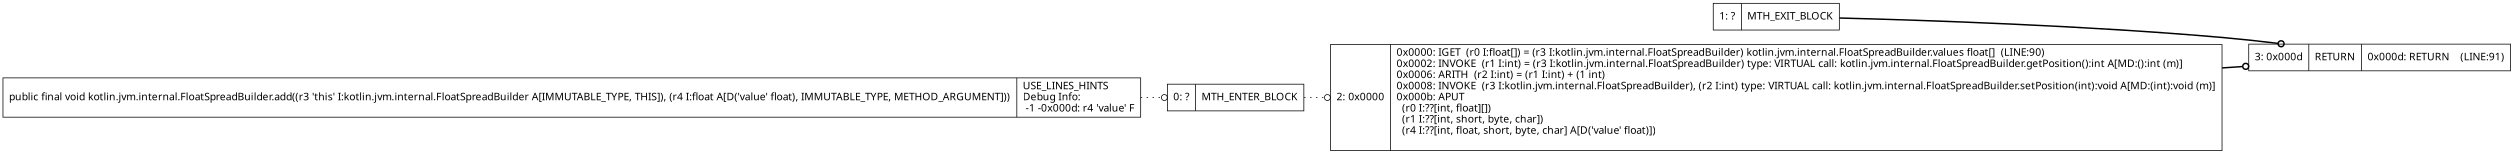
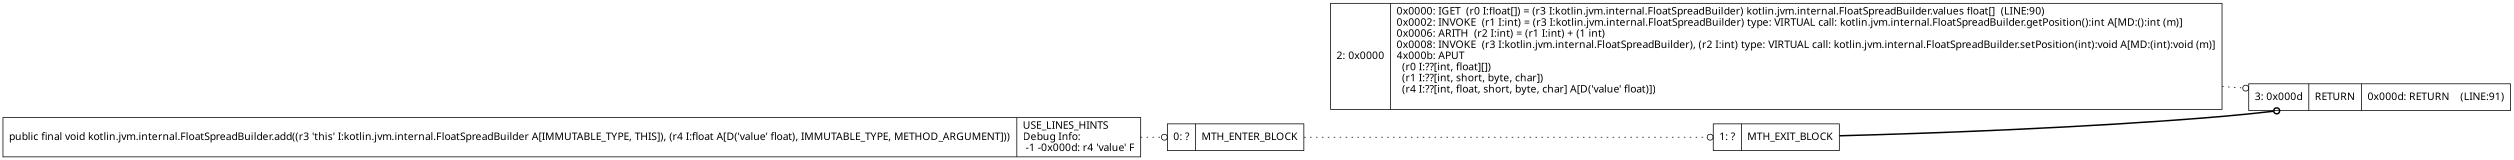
edge "2: 0x0000" -> "3: 0x000d": style bold -> dotted
node "2: 0x0000": text "0x000b: APUT" -> "4x000b: APUT"
edge "0: ?" -> "2: 0x0000": now "0: ?" -> "1: ?"
